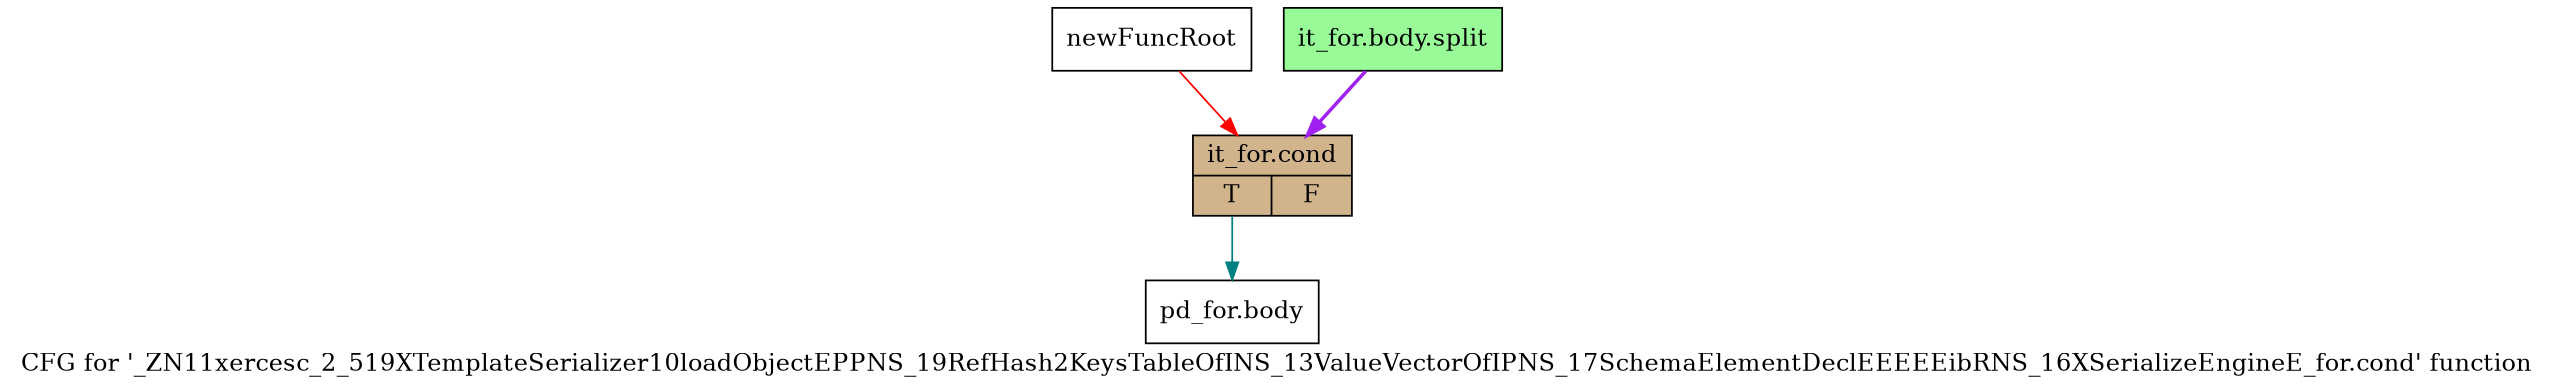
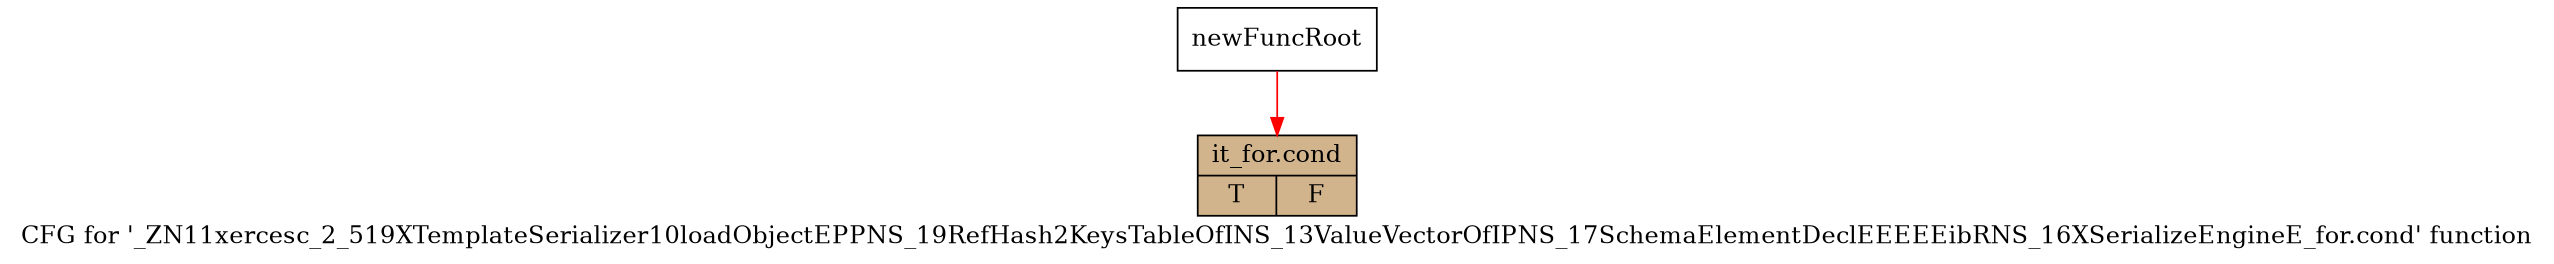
node "it_for.body.split": removed
node "pd_for.body": removed
